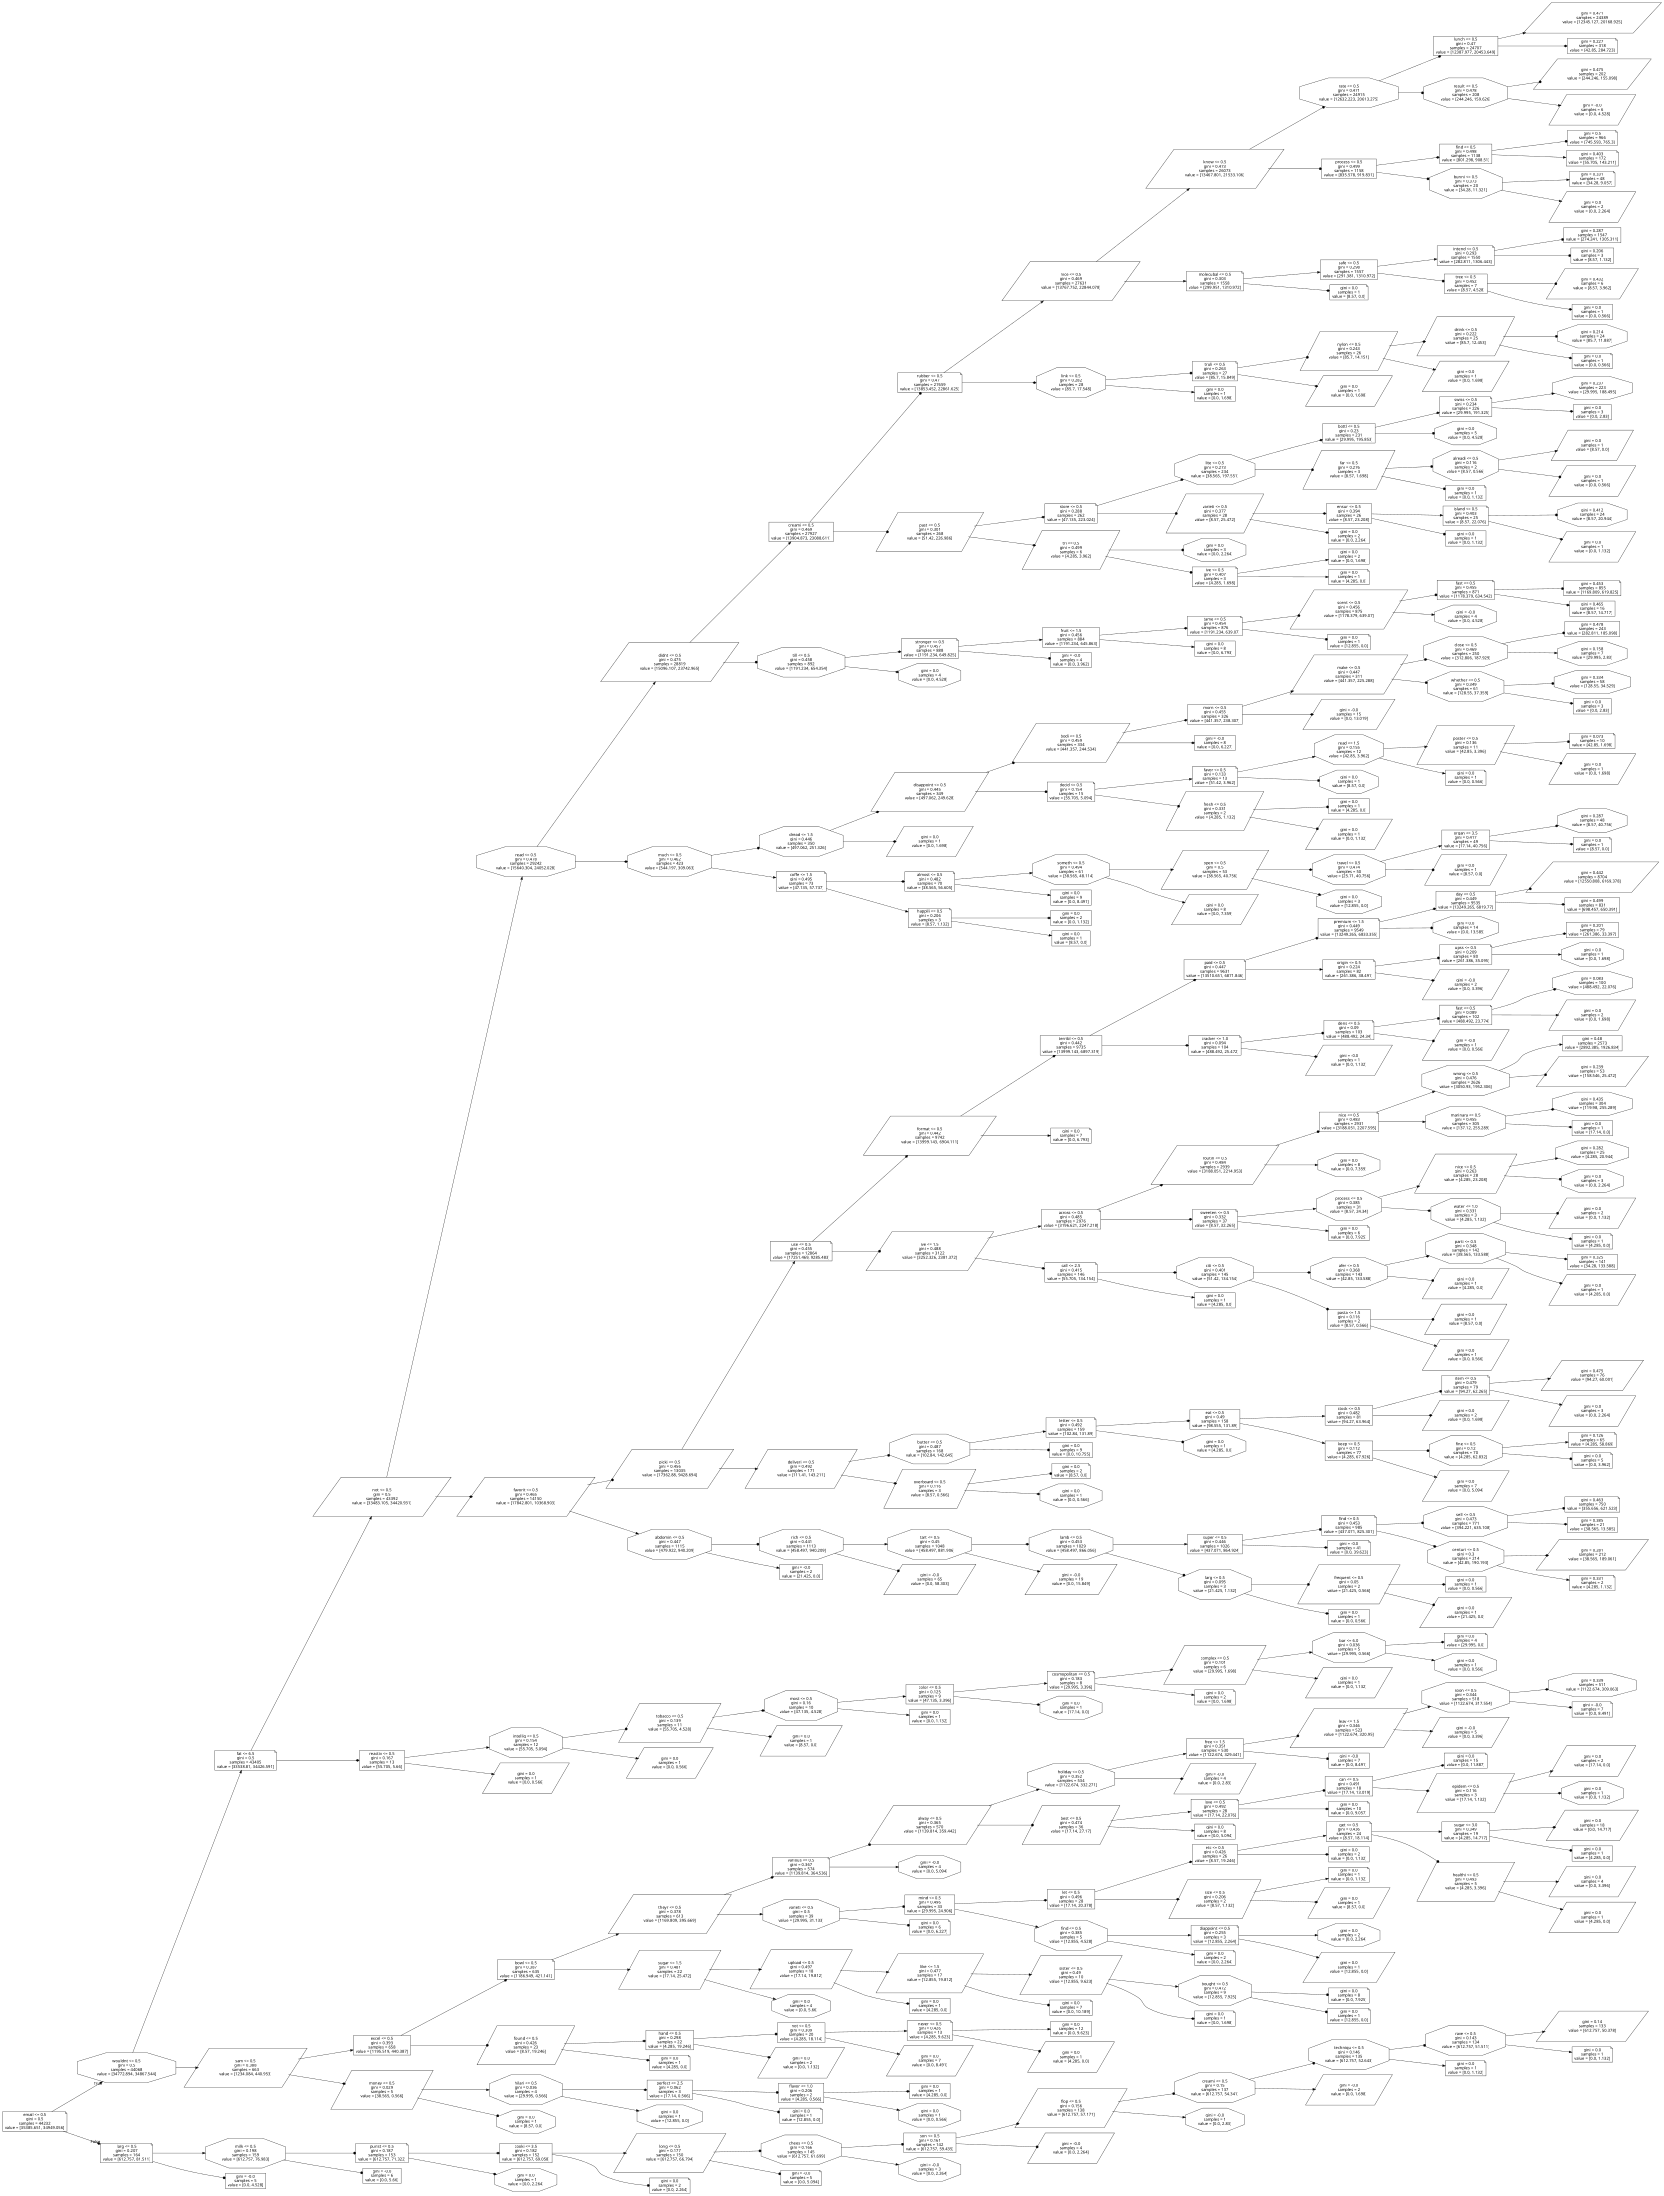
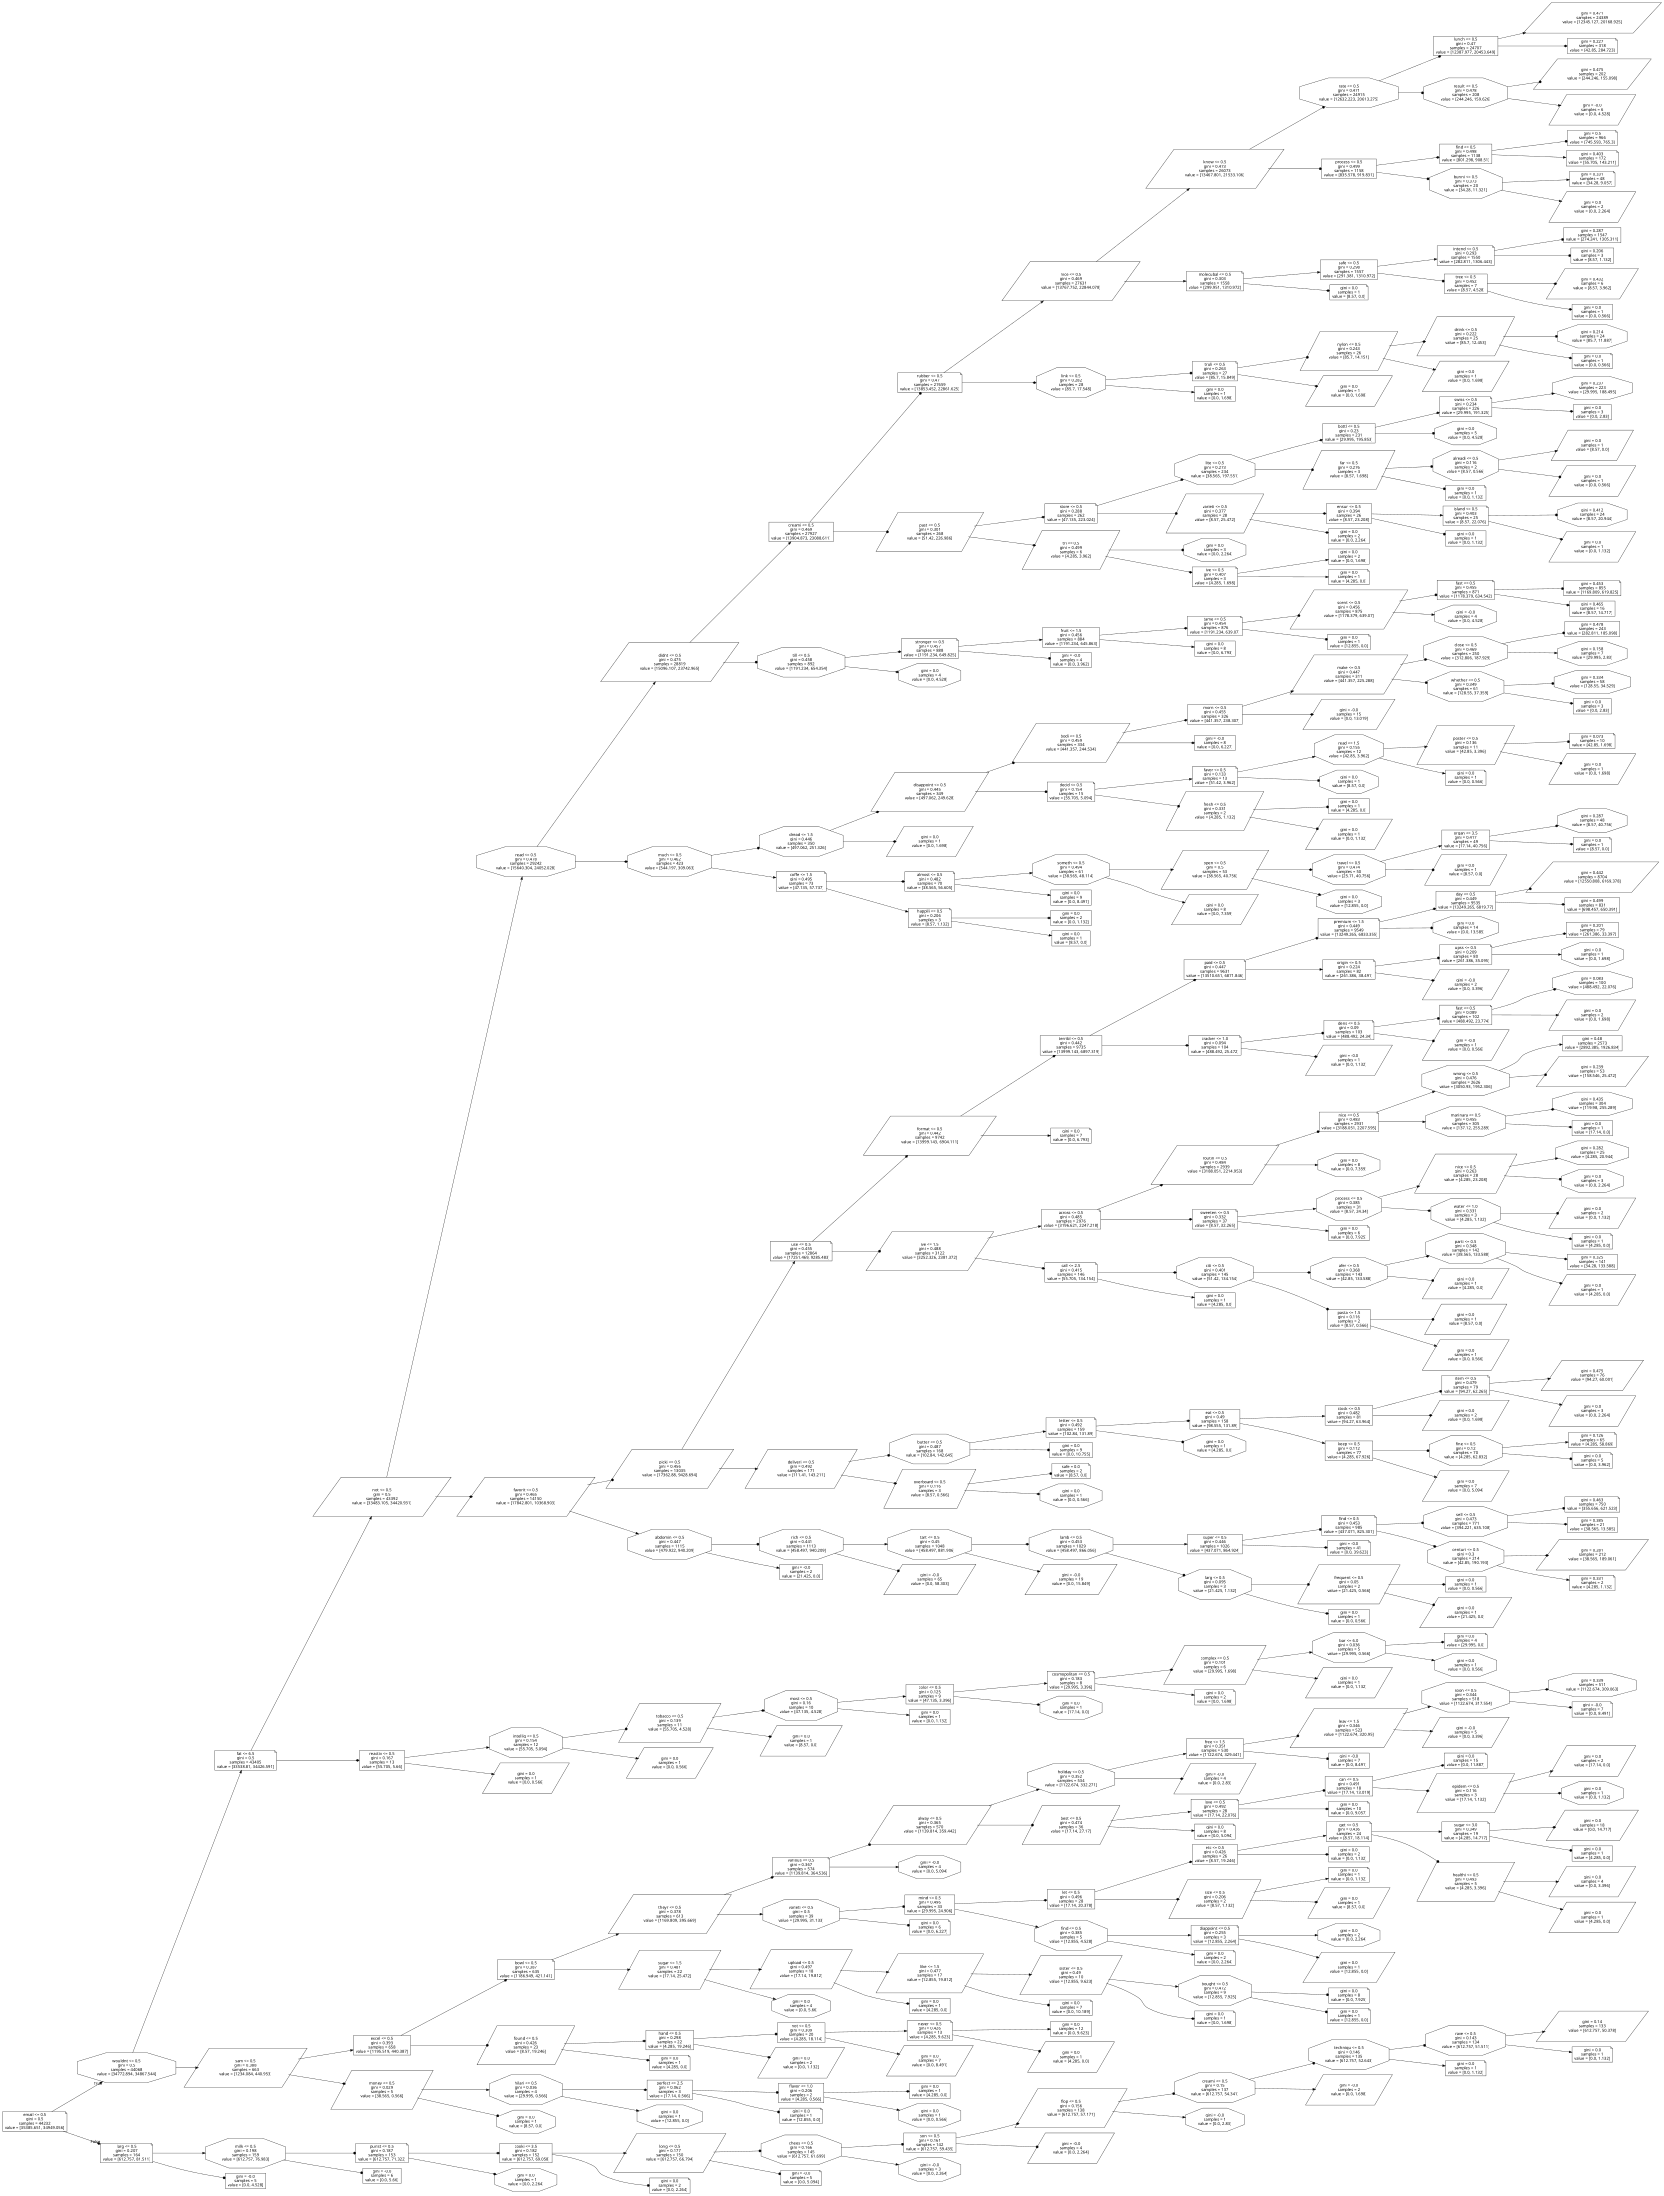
edge "tree <= 0.5 gini = 0.452 samples = 7 value = [8.57, 4.528]" -> "gini = 0.432 samples = 6 value = [8.57, 3.962]": arrowhead dot -> diamond
edge "tri <= 0.5 gini = 0.499 samples = 6 value = [4.285, 3.962]" -> "ive <= 0.5 gini = 0.407 samples = 3 value = [4.285, 1.698]": arrowhead dot -> diamond
node "gini = 0.0 samples = 2 value = [8.57, 0.0]": label "gini = 0.0 samples = 2 value = [8.57, 0.0]" -> "safe = 0.0 samples = 2 value = [8.57, 0.0]"
